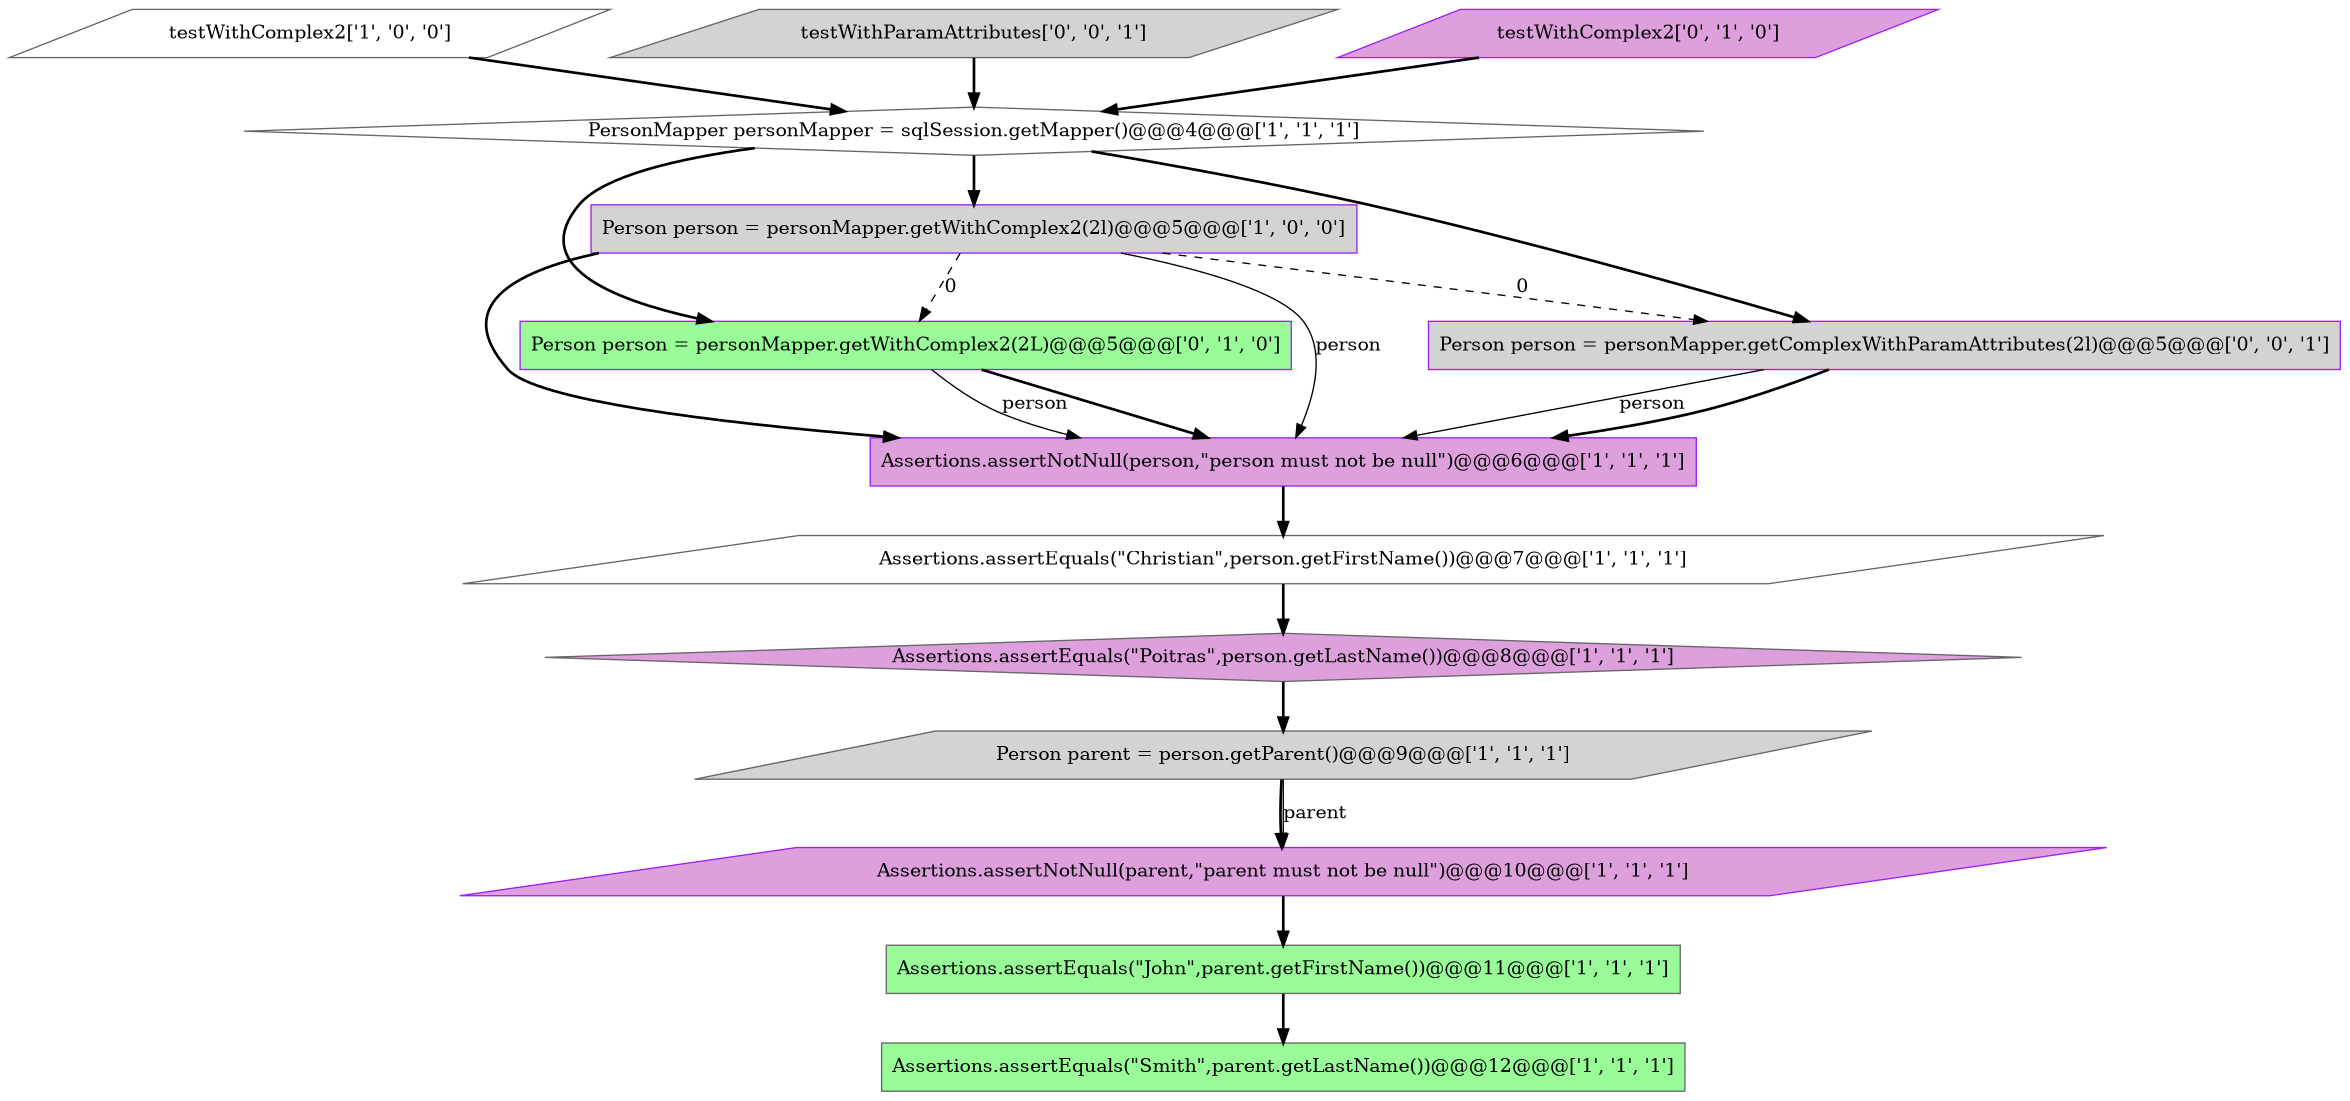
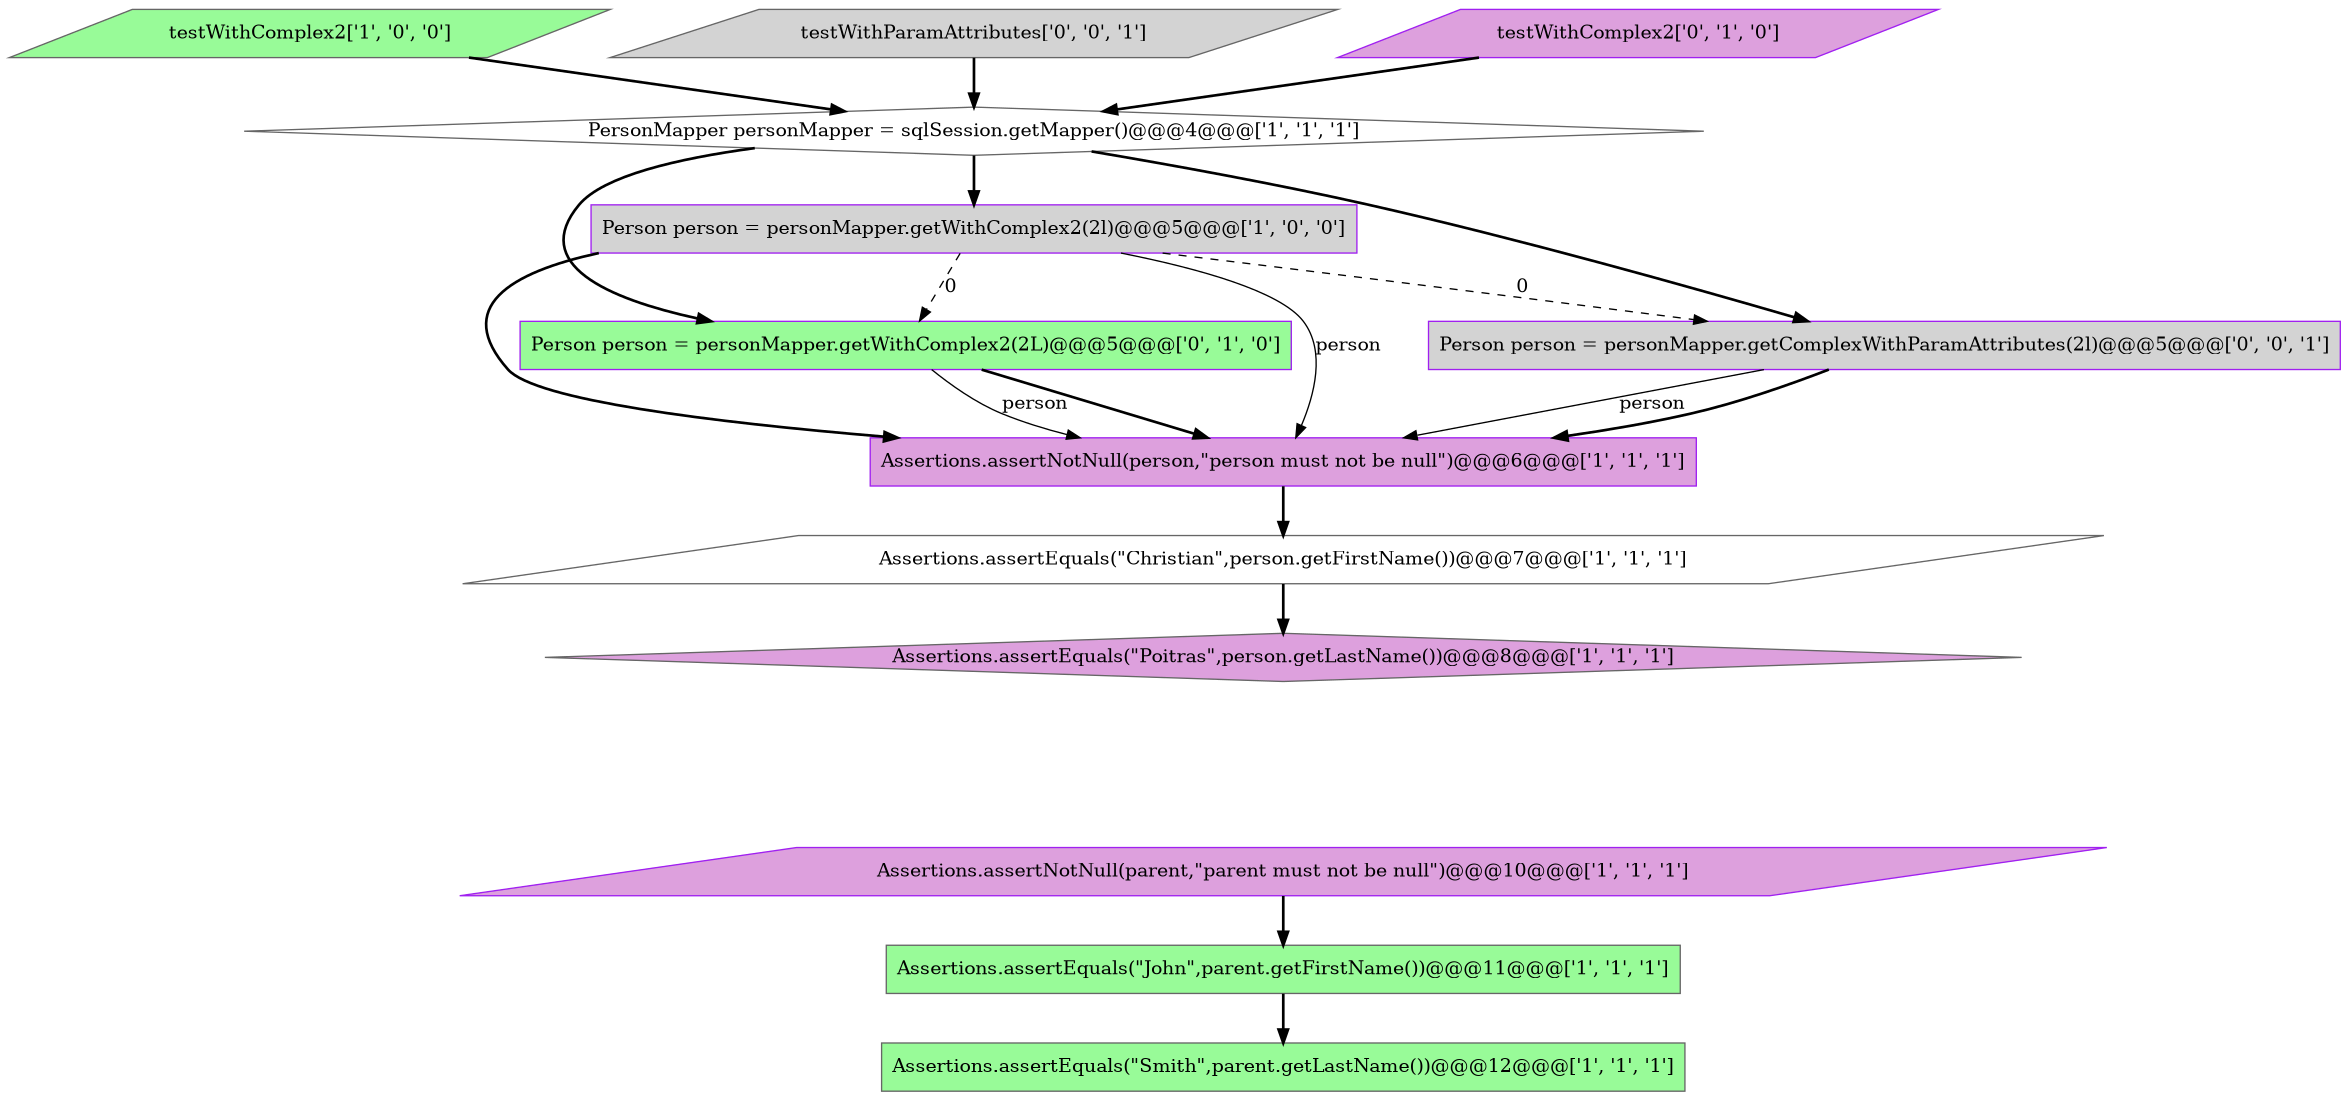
node "testWithComplex2['1', '0', '0']": fillcolor white -> palegreen
node "Person parent = person.getParent()@@@9@@@['1', '1', '1']": removed
